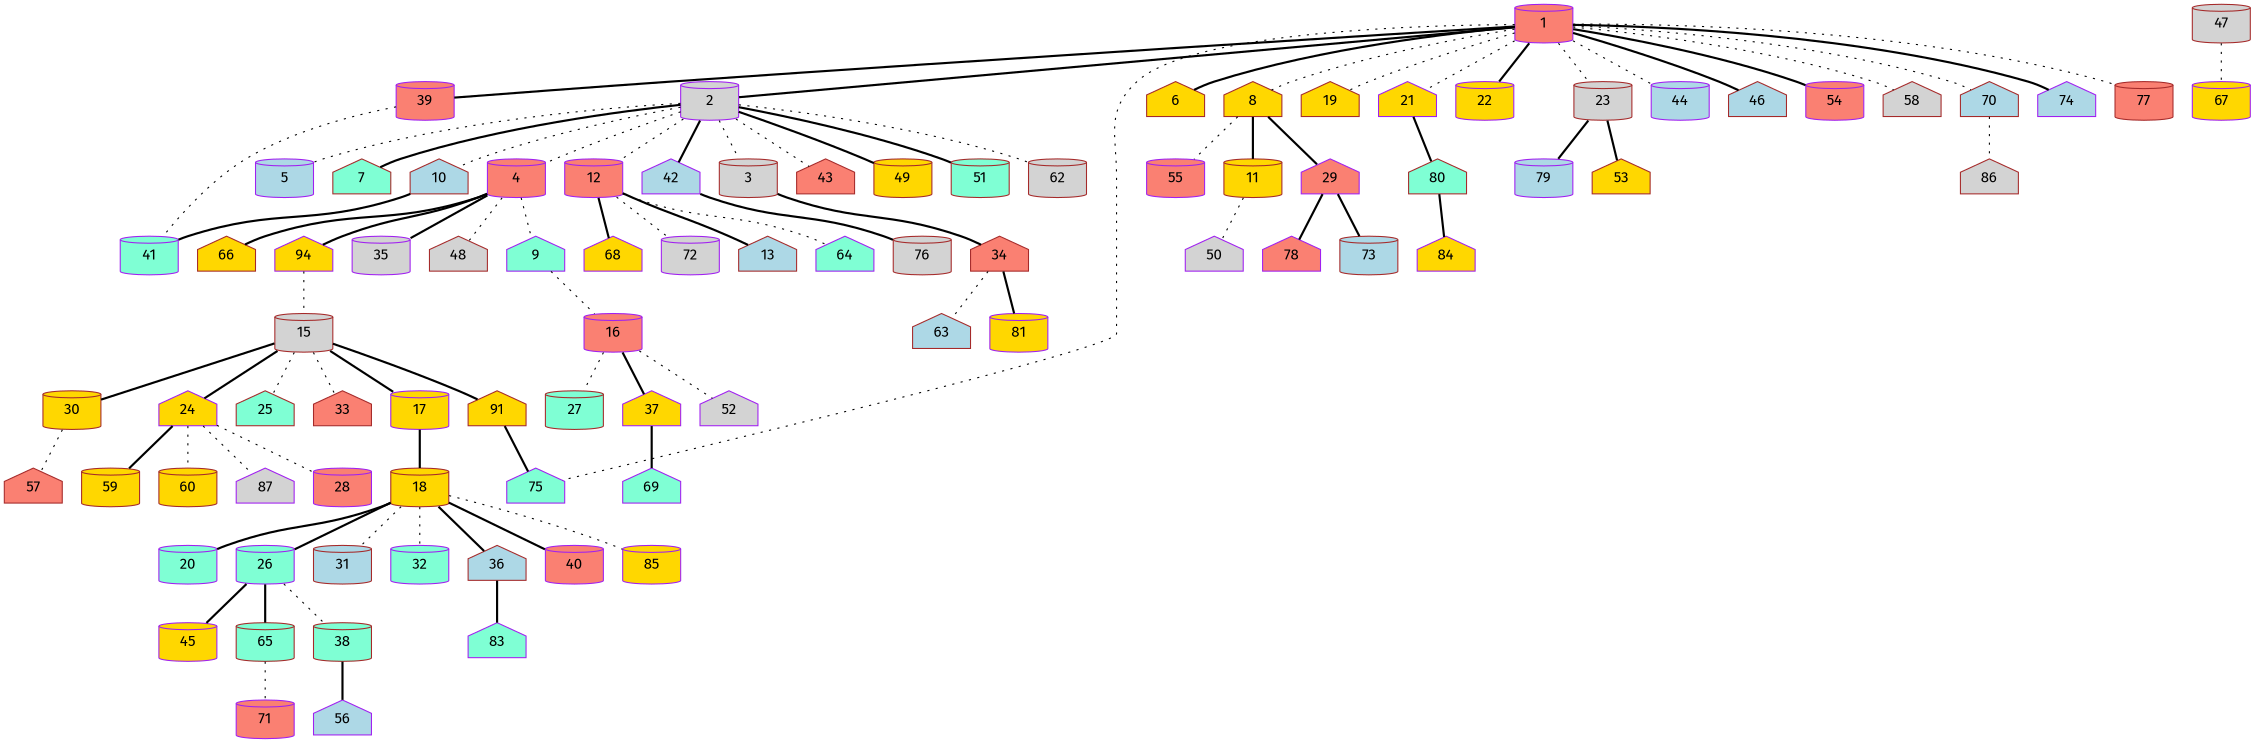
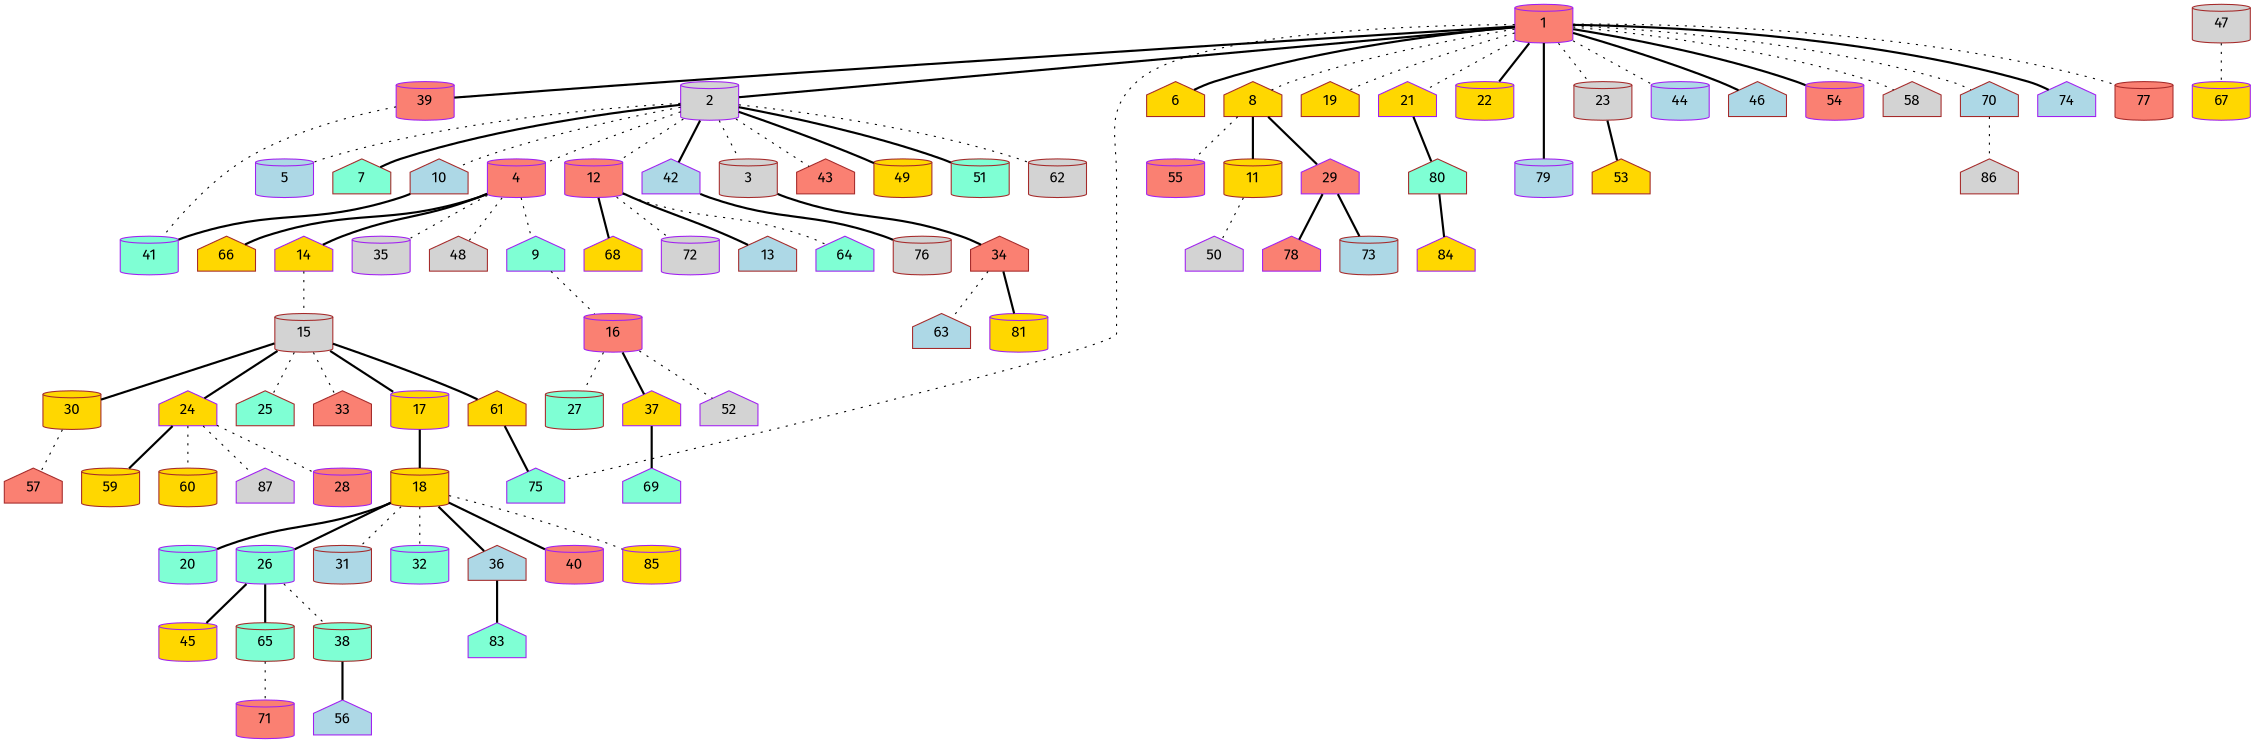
edge "23" -- "79": now "1" -- "79"
edge "4" -- "35": style bold -> dotted
node "94": label "94" -> "14"
node "91": label "91" -> "61"
